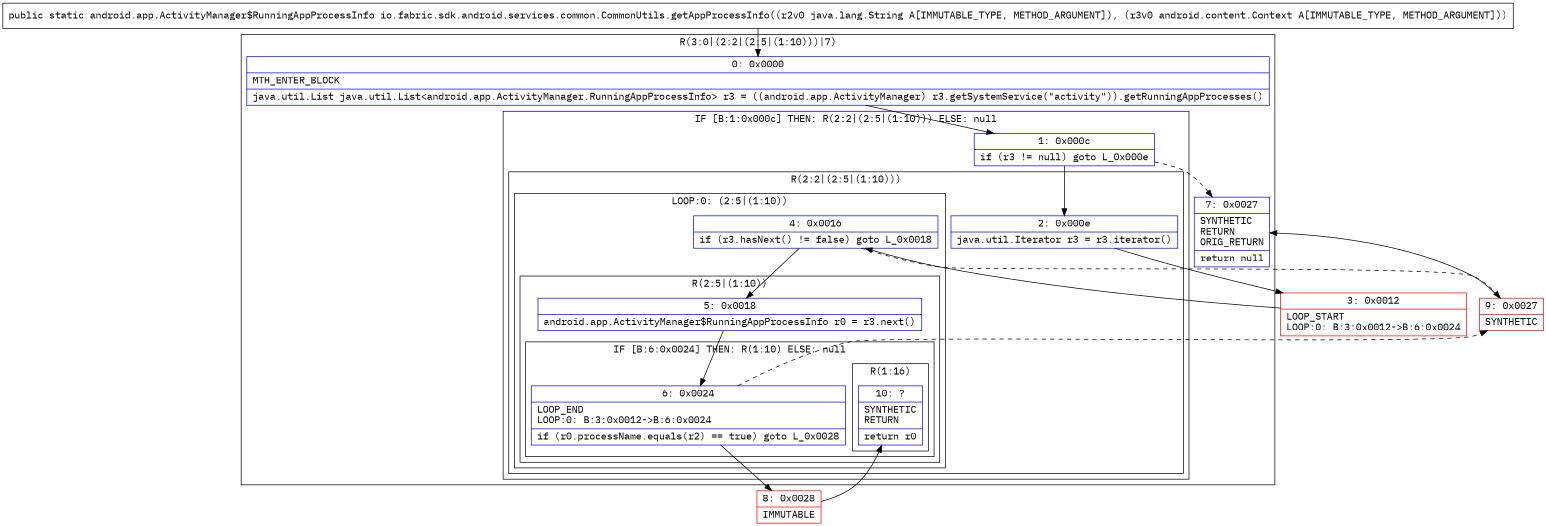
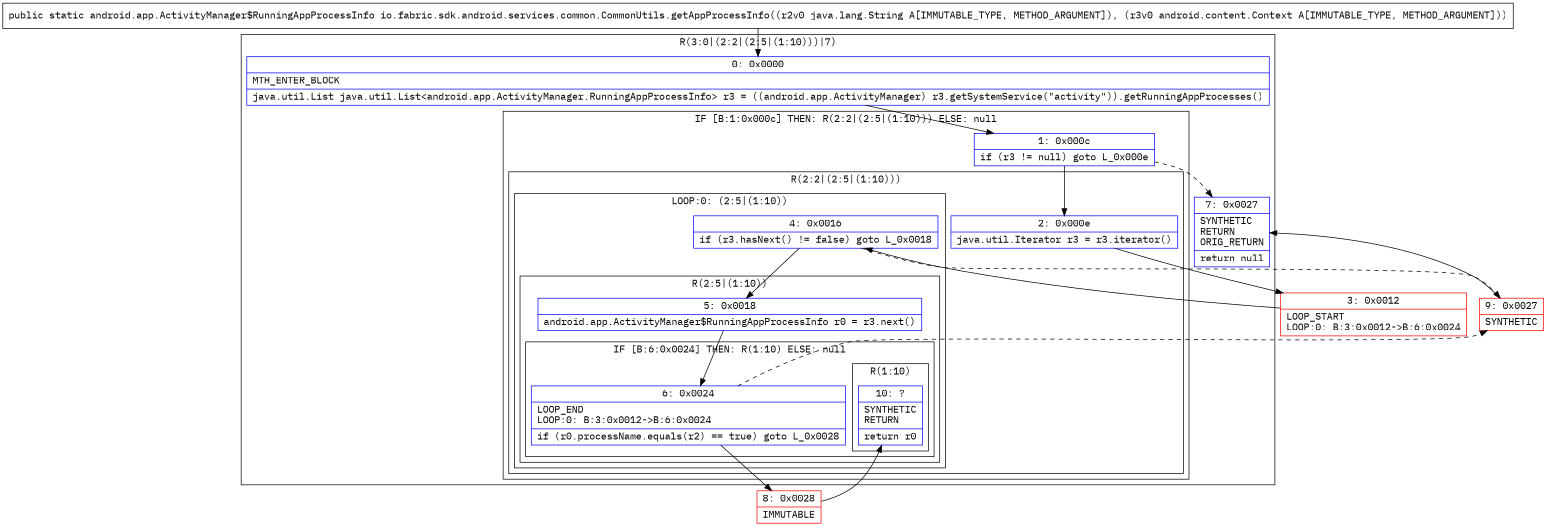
cluster "R(1:16)": label "R(1:16)" -> "R(1:10)"
